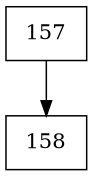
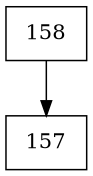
edge "157" -> "158": reversed
